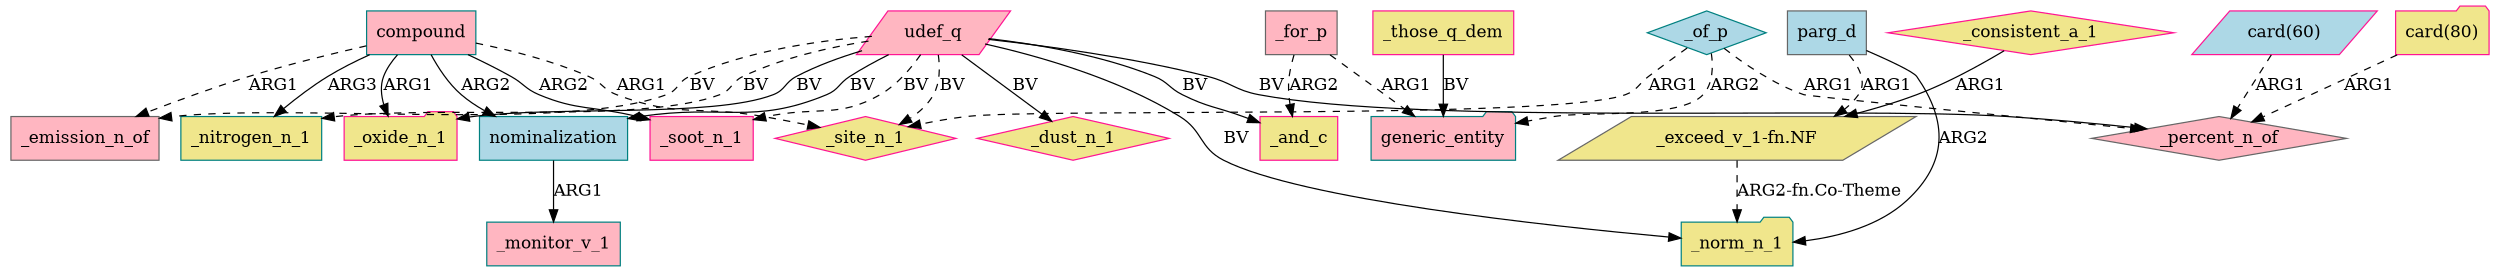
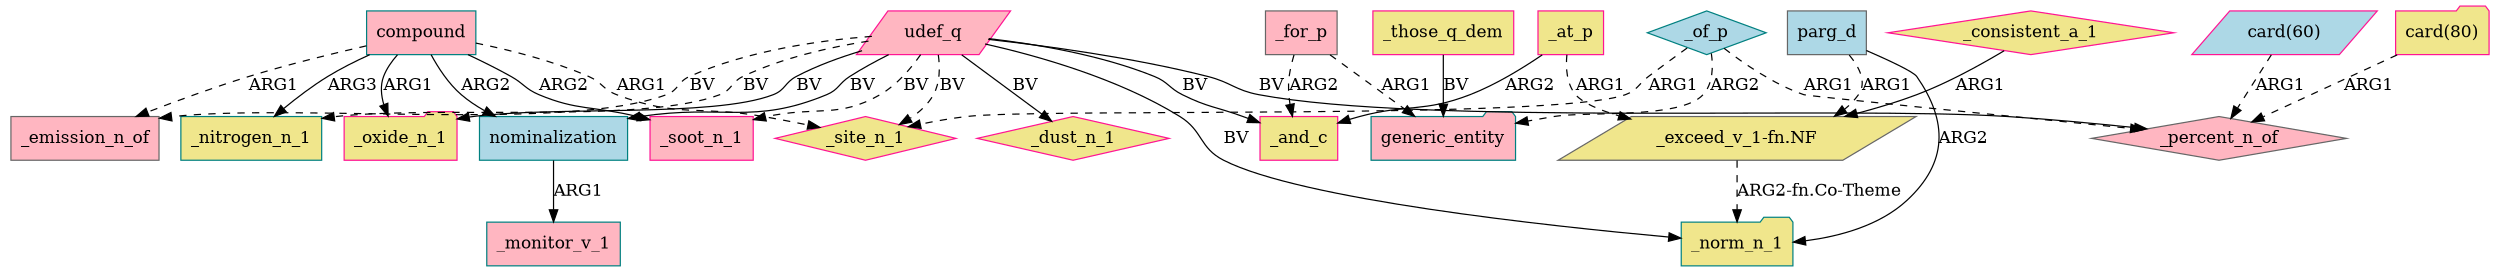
node "_at_p": added
